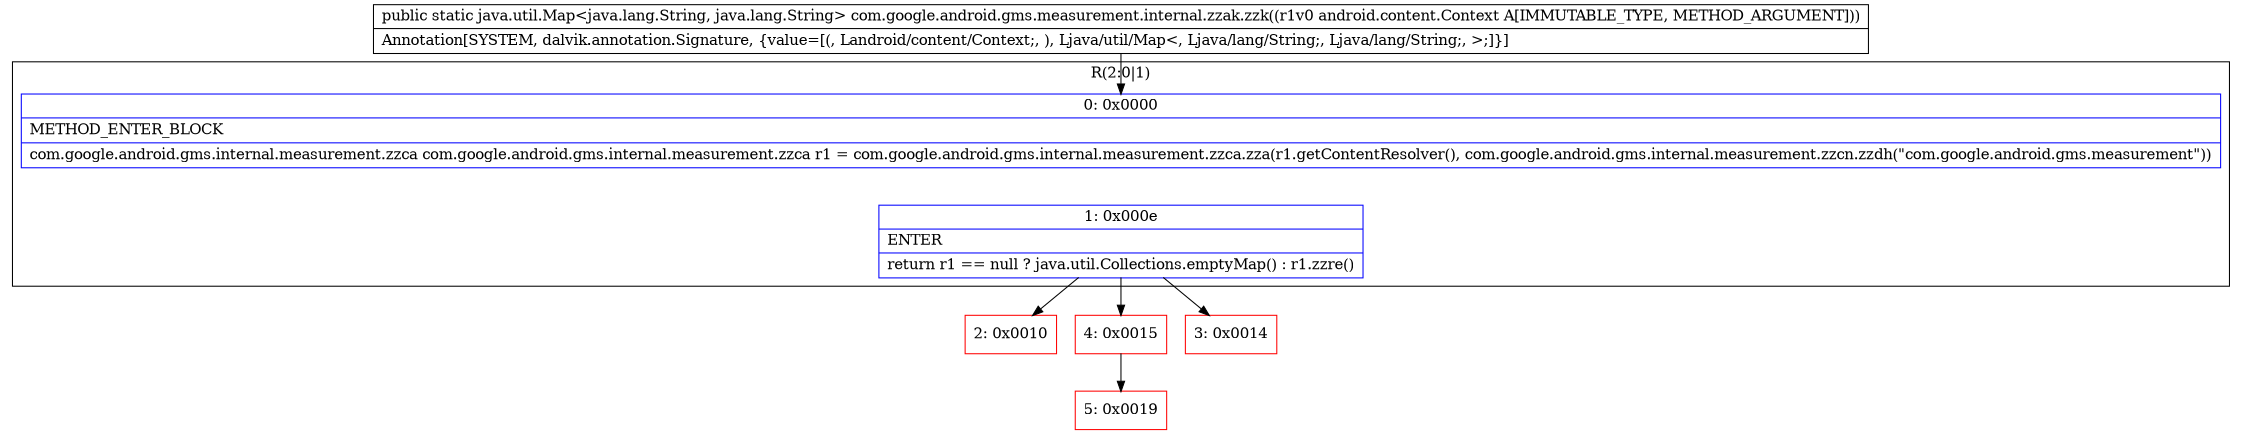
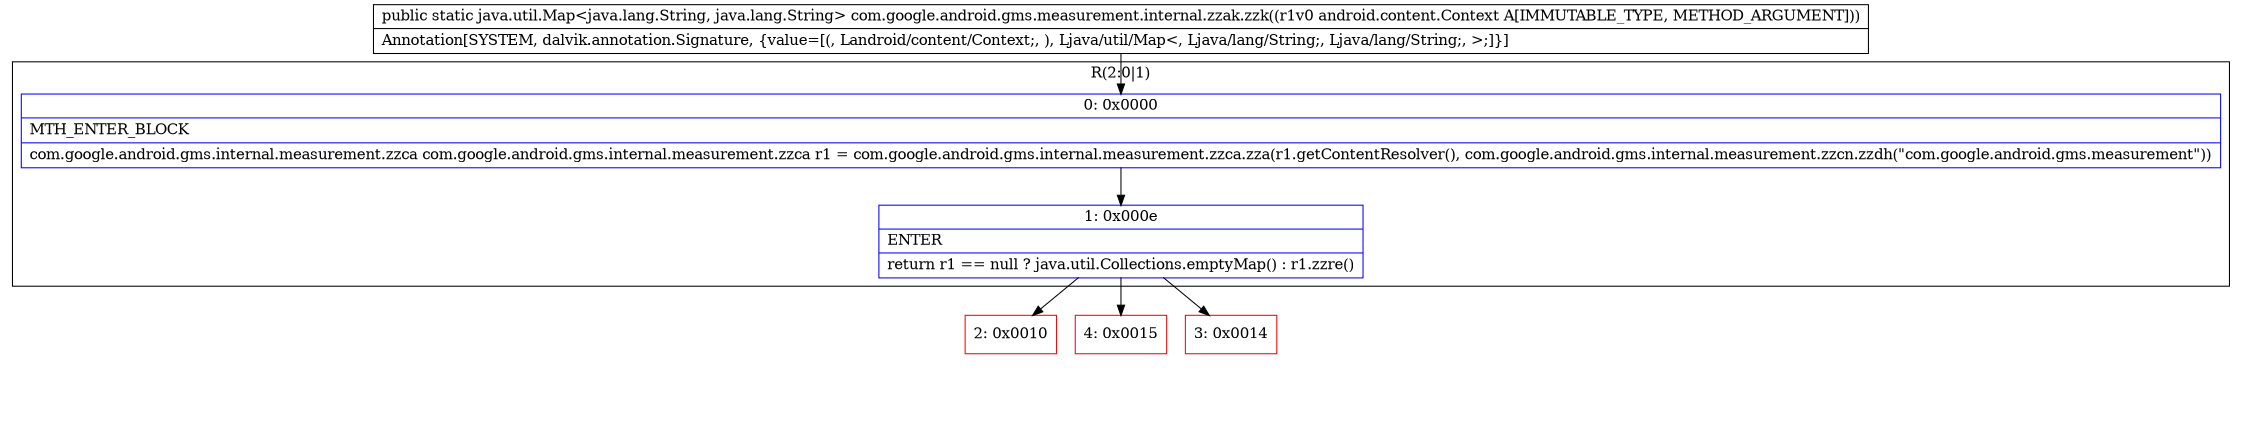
node "0: 0x0000": text "METHOD_ENTER_BLOCK" -> "MTH_ENTER_BLOCK"
edge "0: 0x0000" -> "1: 0x000e": added
node "5: 0x0019": removed
